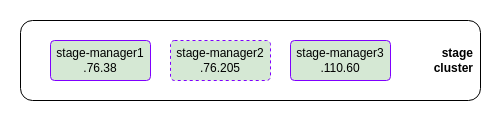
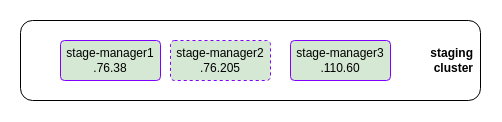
node "stage-manager1 .76.38": moved (101, 61) -> (111, 61)
node "stage cluster": label "stage cluster" -> "staging cluster"
